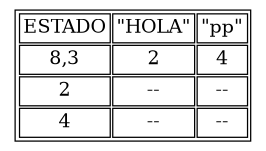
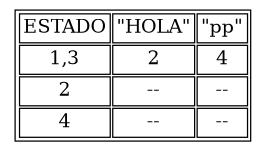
node "ESTADO": text "8,3" -> "1,3"
